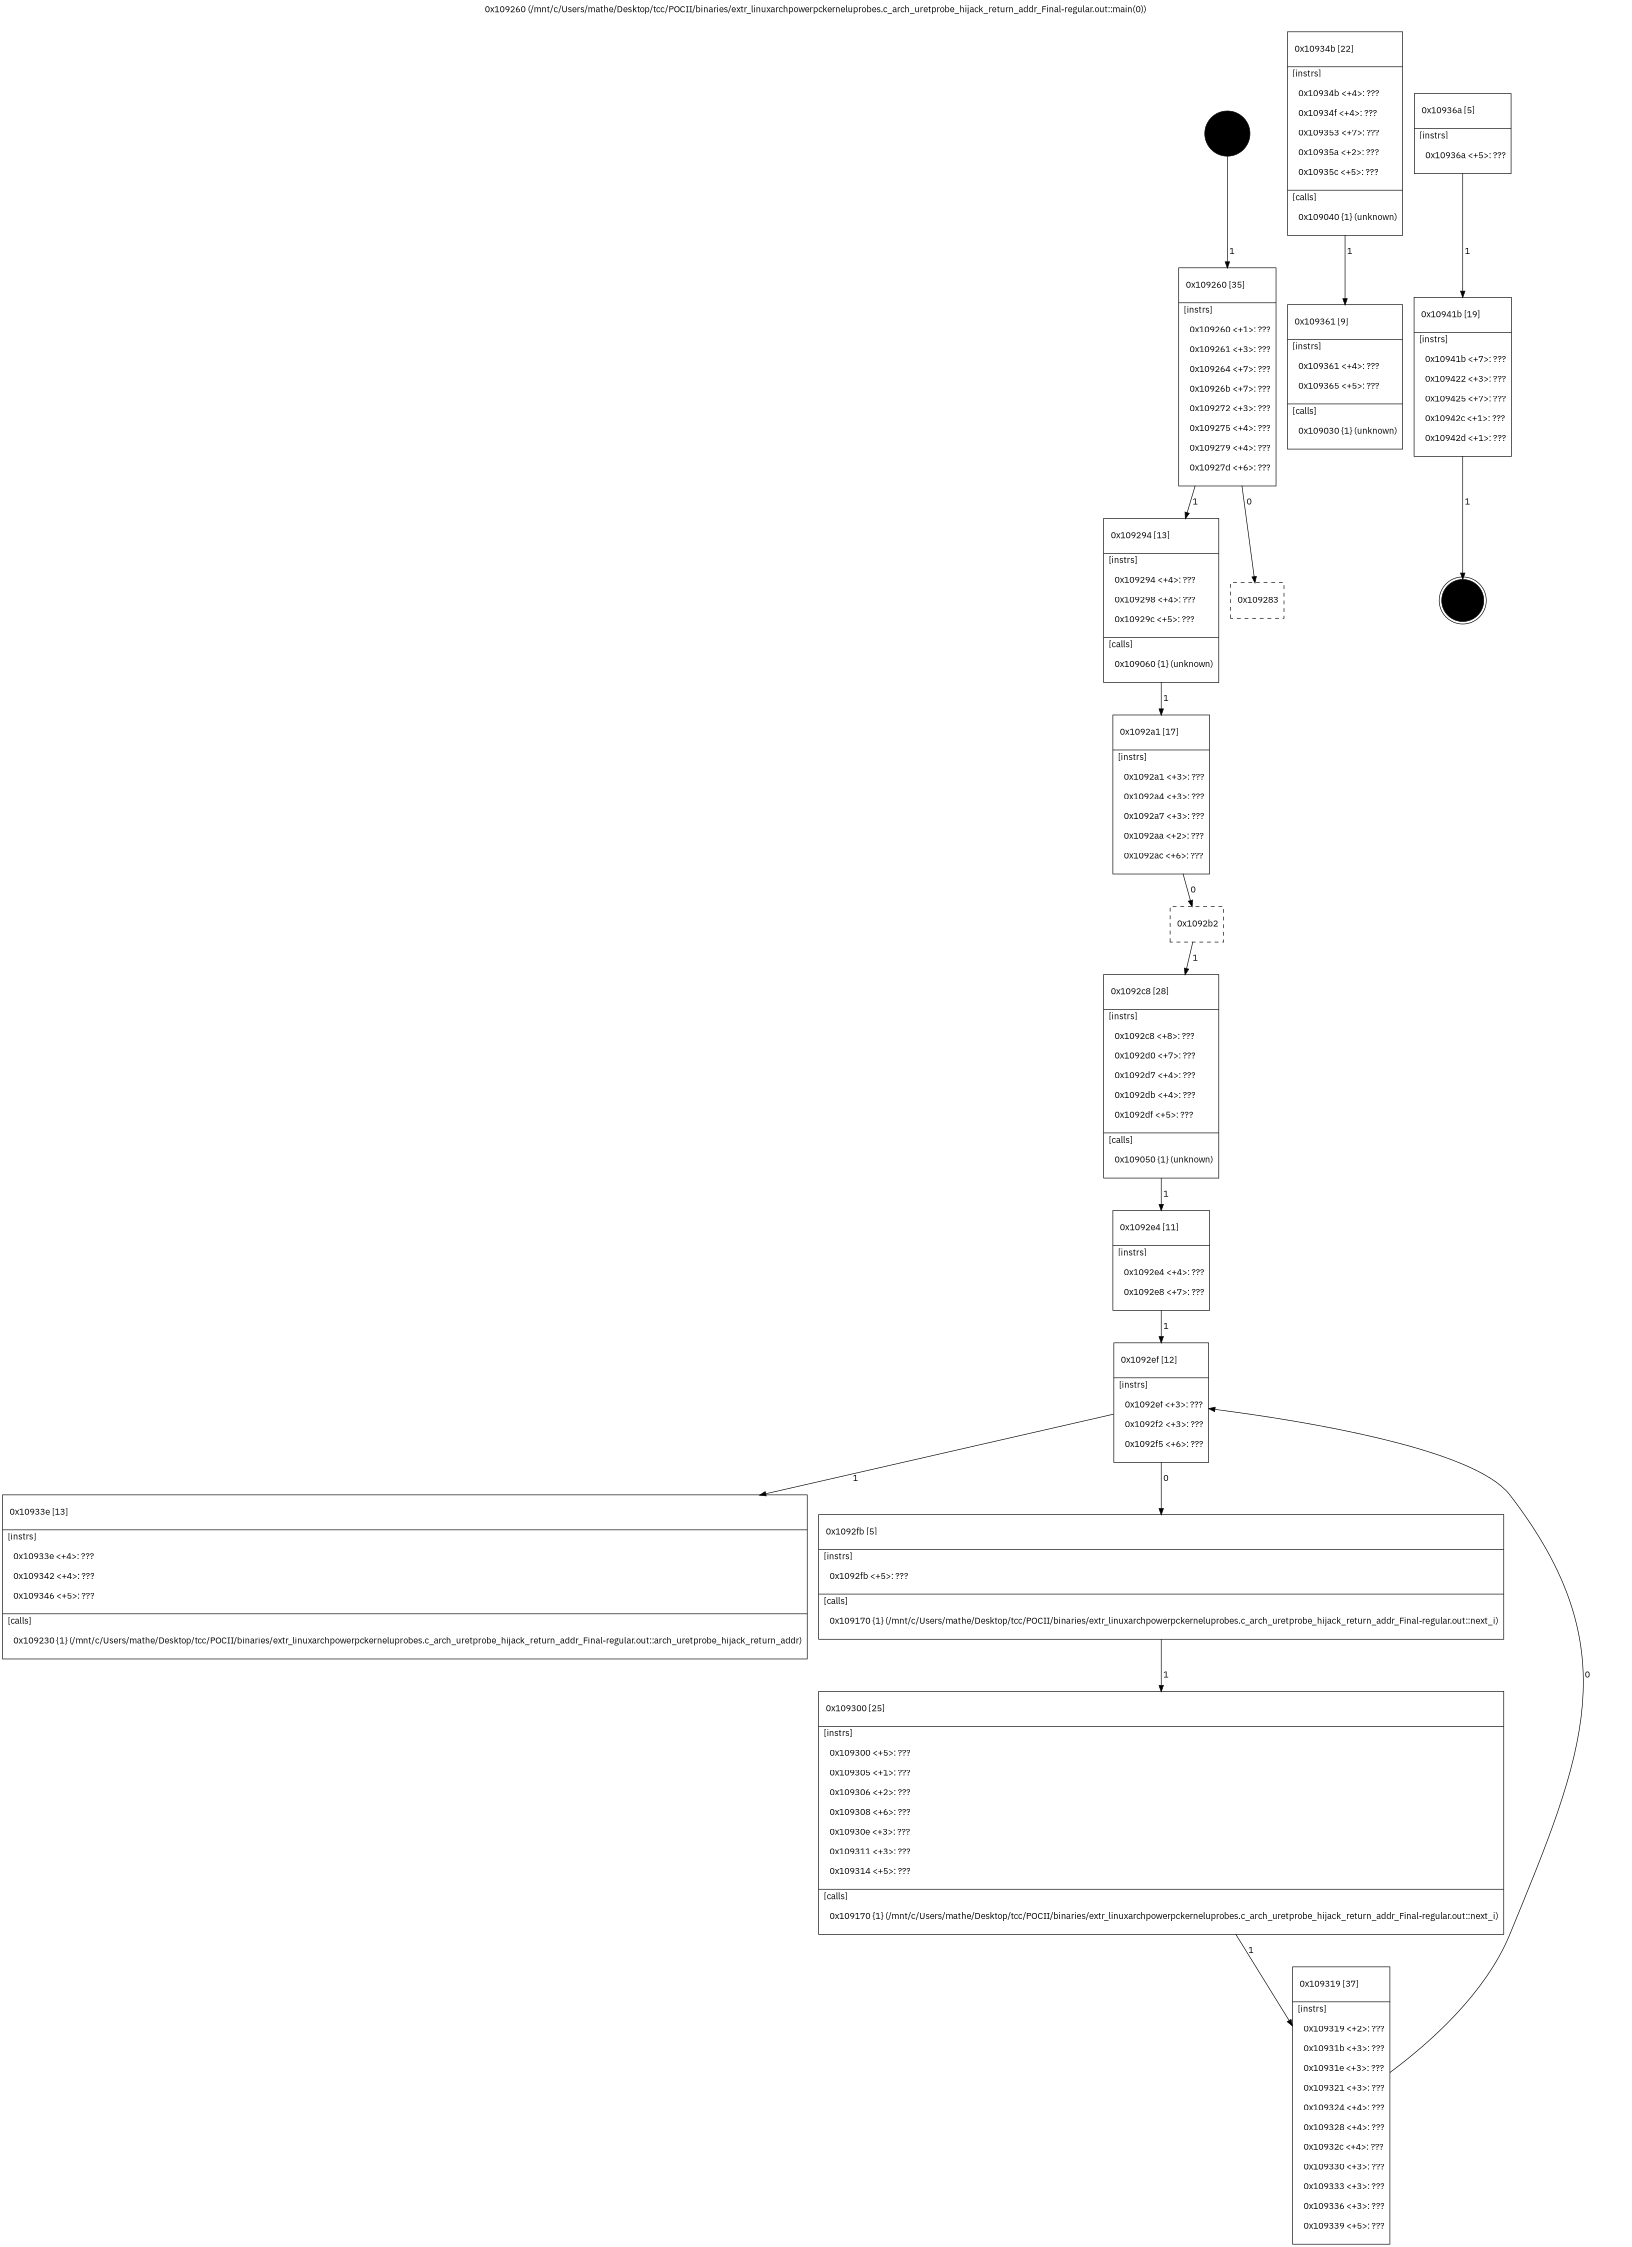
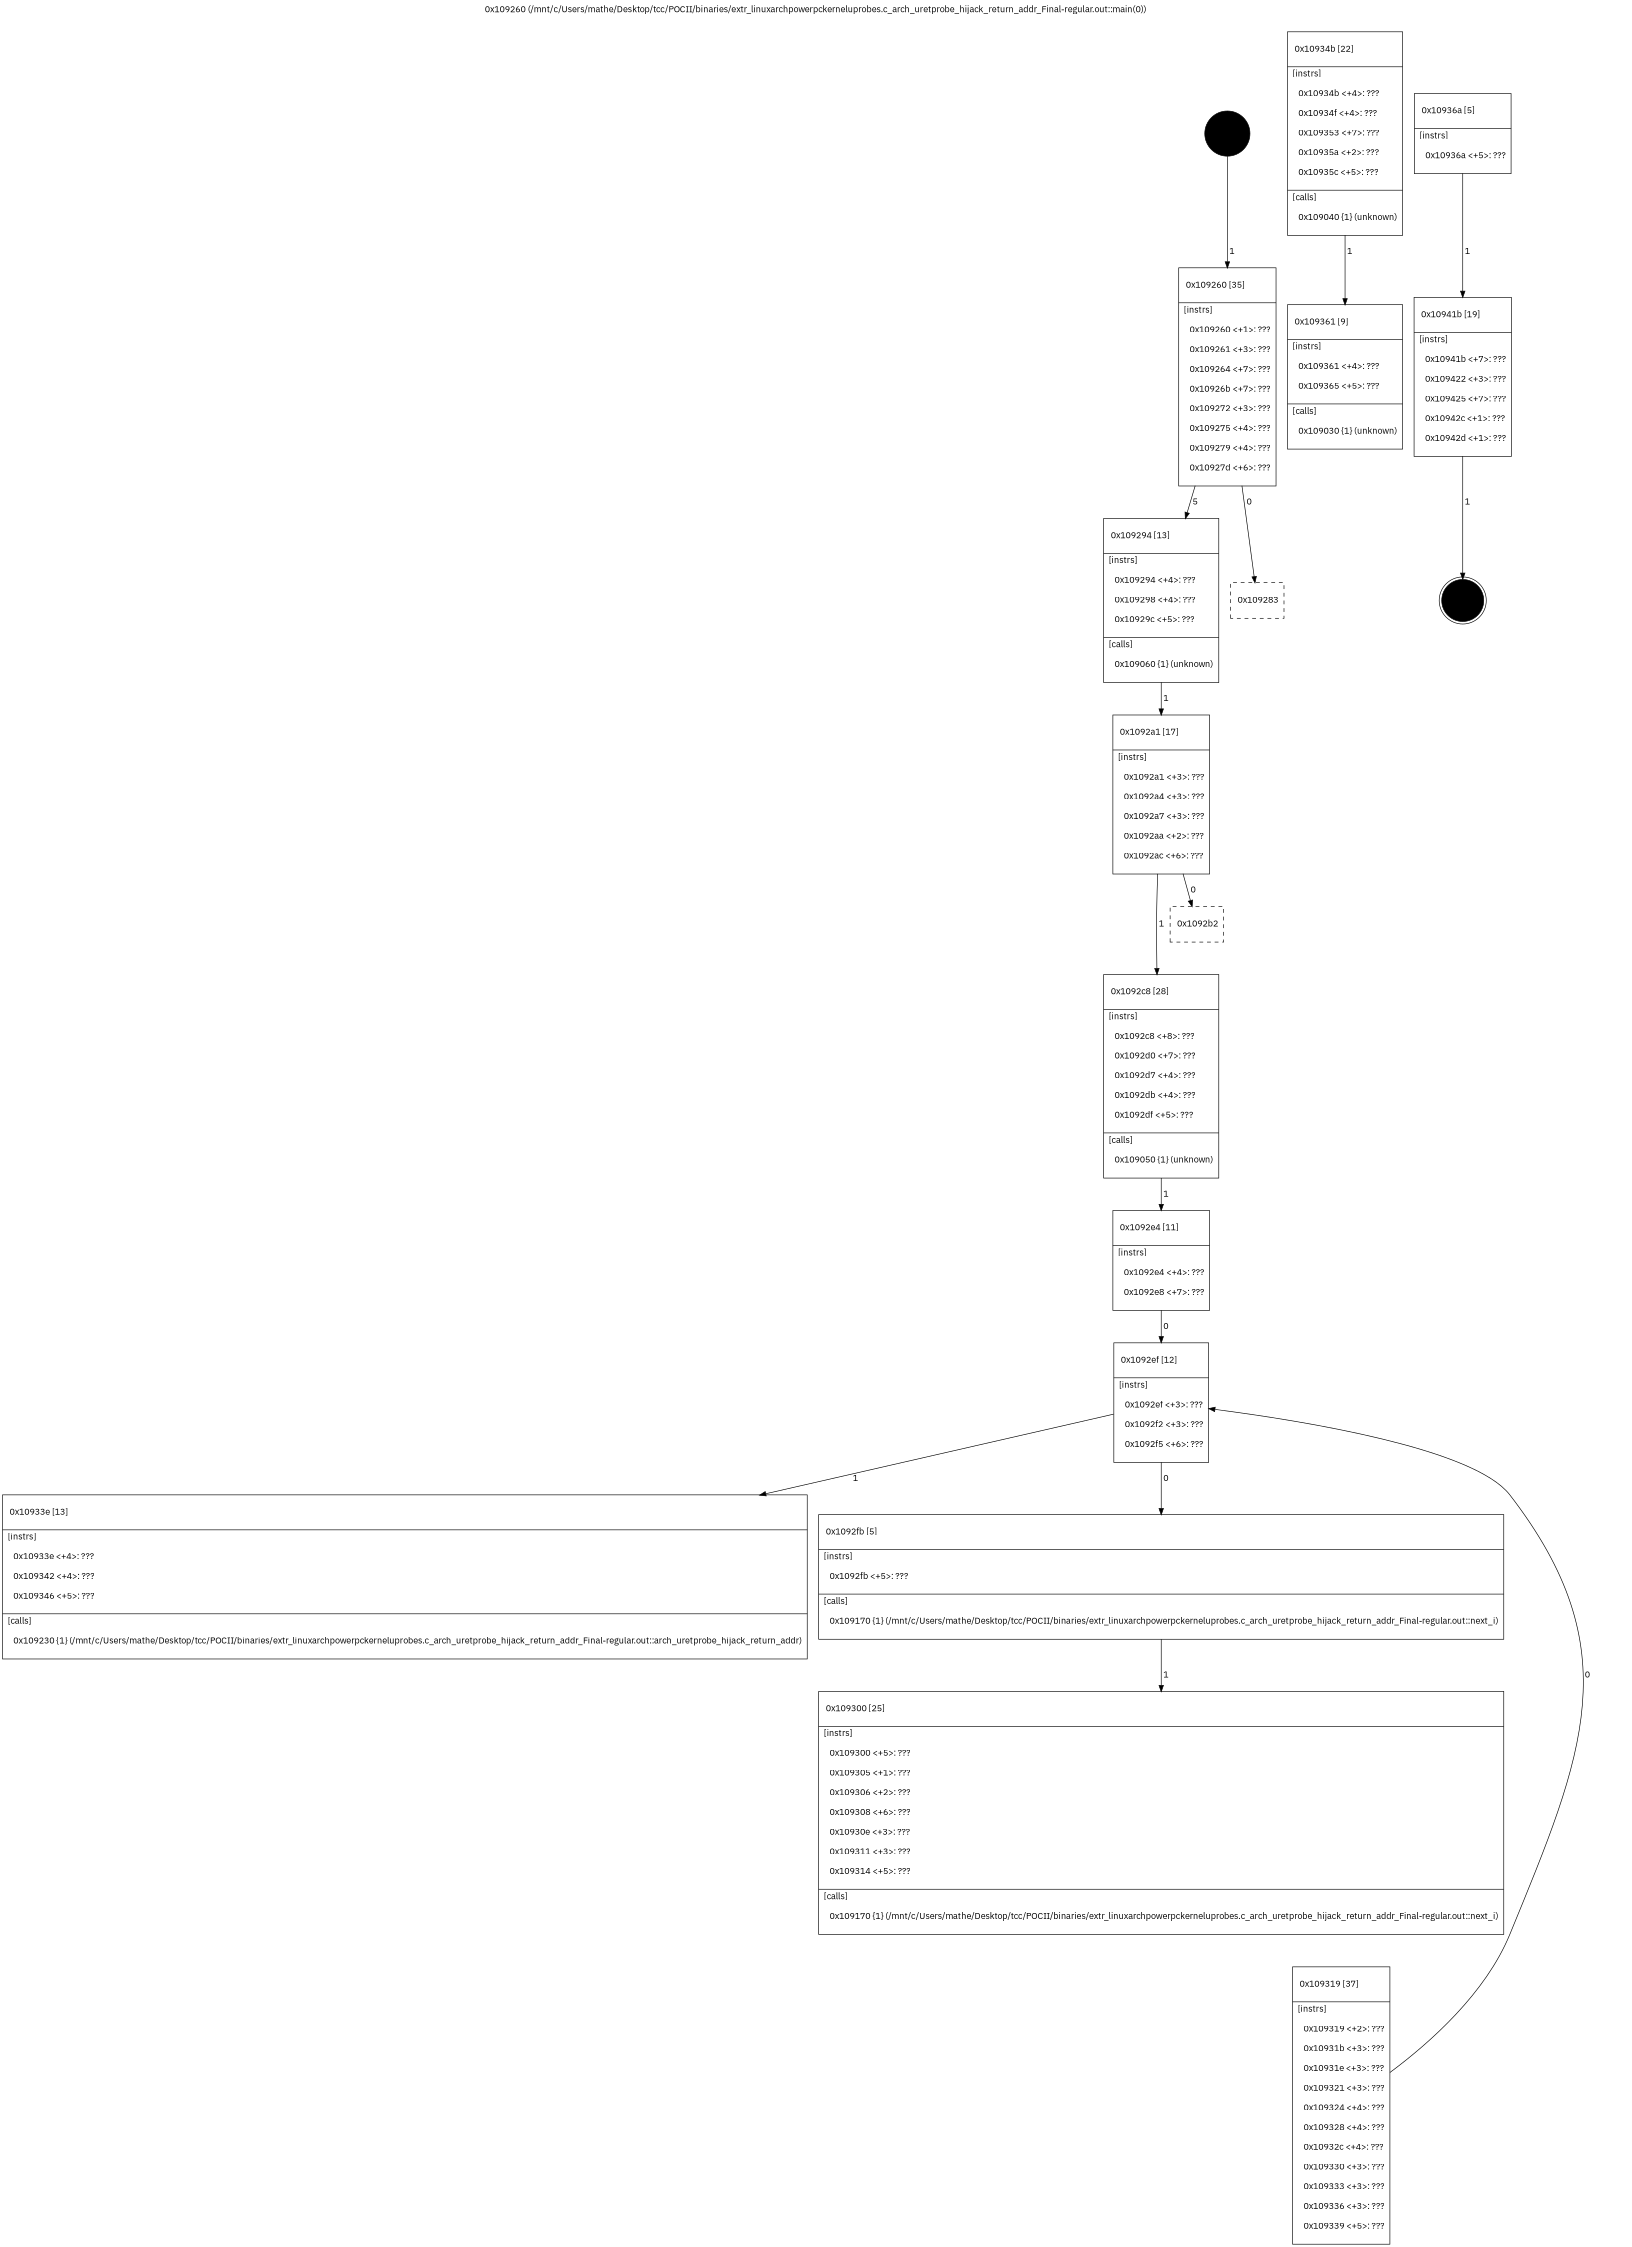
edge "0x109260 [35]" -> "0x109294 [13]": label " 1" -> " 5"
edge "0x1092b2" -> "0x1092c8 [28]": now "0x1092a1 [17]" -> "0x1092c8 [28]"
edge "0x1092e4 [11]" -> "0x1092ef [12]": label " 1" -> " 0"
edge "0x109300 [25]" -> "0x109319 [37]": removed, label "1"
